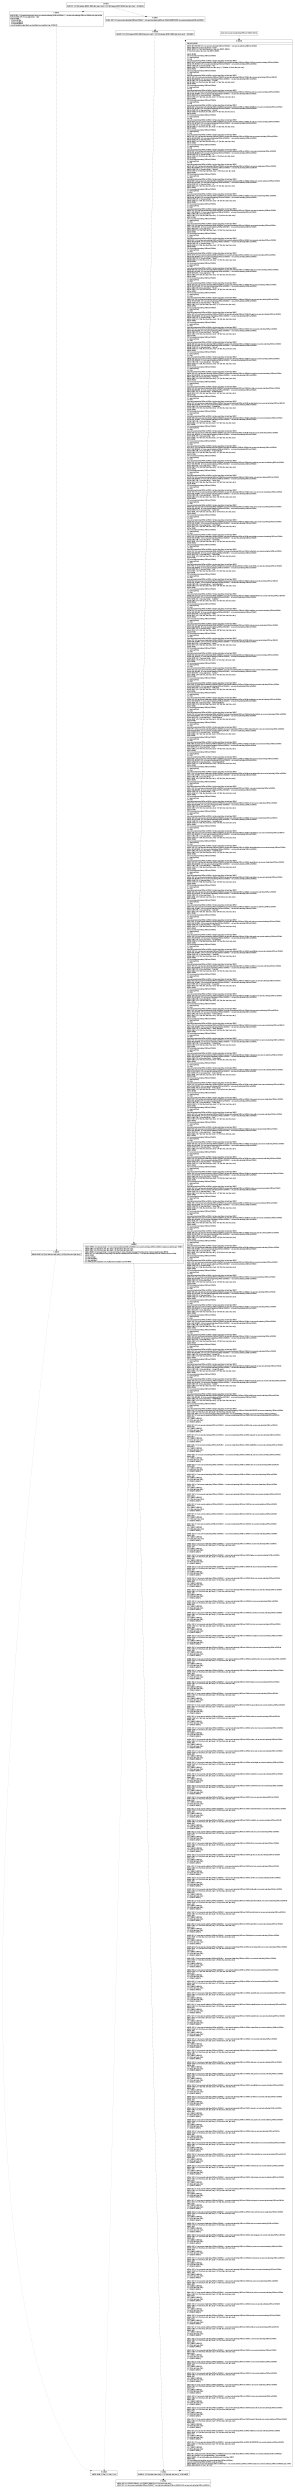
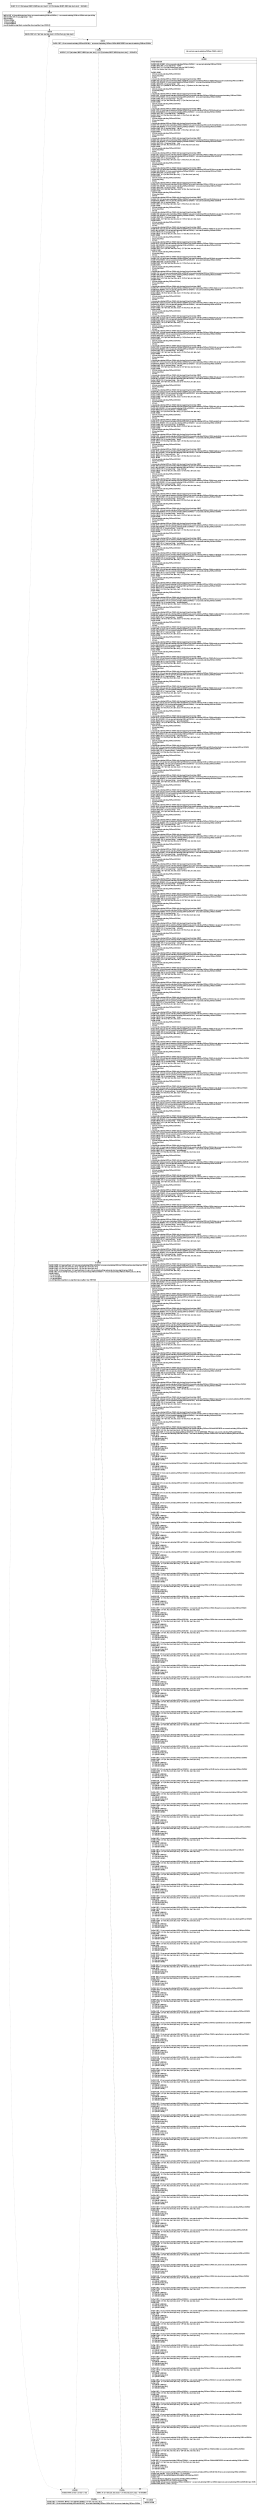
edge "3: 0x0612" -> "6: 0x061e": now "5: 0x061b" -> "6: 0x061e"
edge "7: 0x0620" -> "0: 0x0000": now "7: 0x0620" -> "5: 0x061b"
node "10: 0x0636": added
